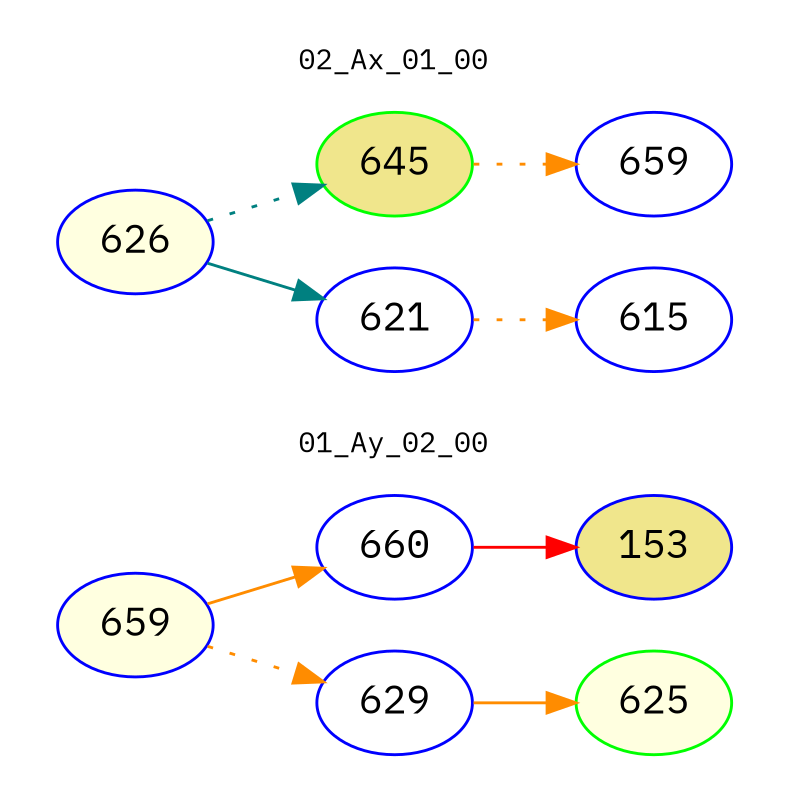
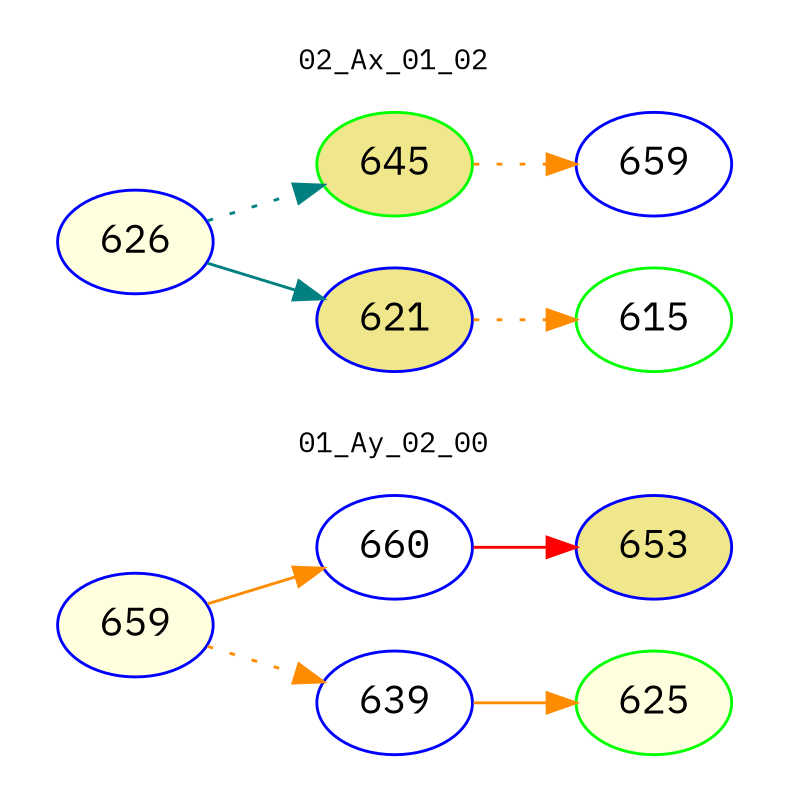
cluster "02_Ax_01_00": label "02_Ax_01_00" -> "02_Ax_01_02"
node "621": fillcolor white -> khaki
node "615": color blue -> green
node "153": label "153" -> "653"
node "629": label "629" -> "639"
